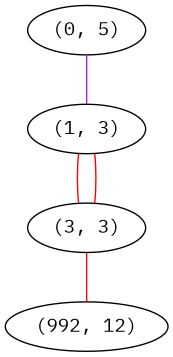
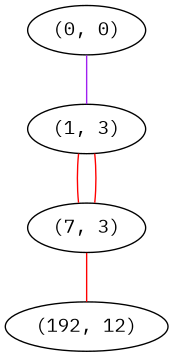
node "(0, 5)": label "(0, 5)" -> "(0, 0)"
node "(3, 3)": label "(3, 3)" -> "(7, 3)"
node "(992, 12)": label "(992, 12)" -> "(192, 12)"
